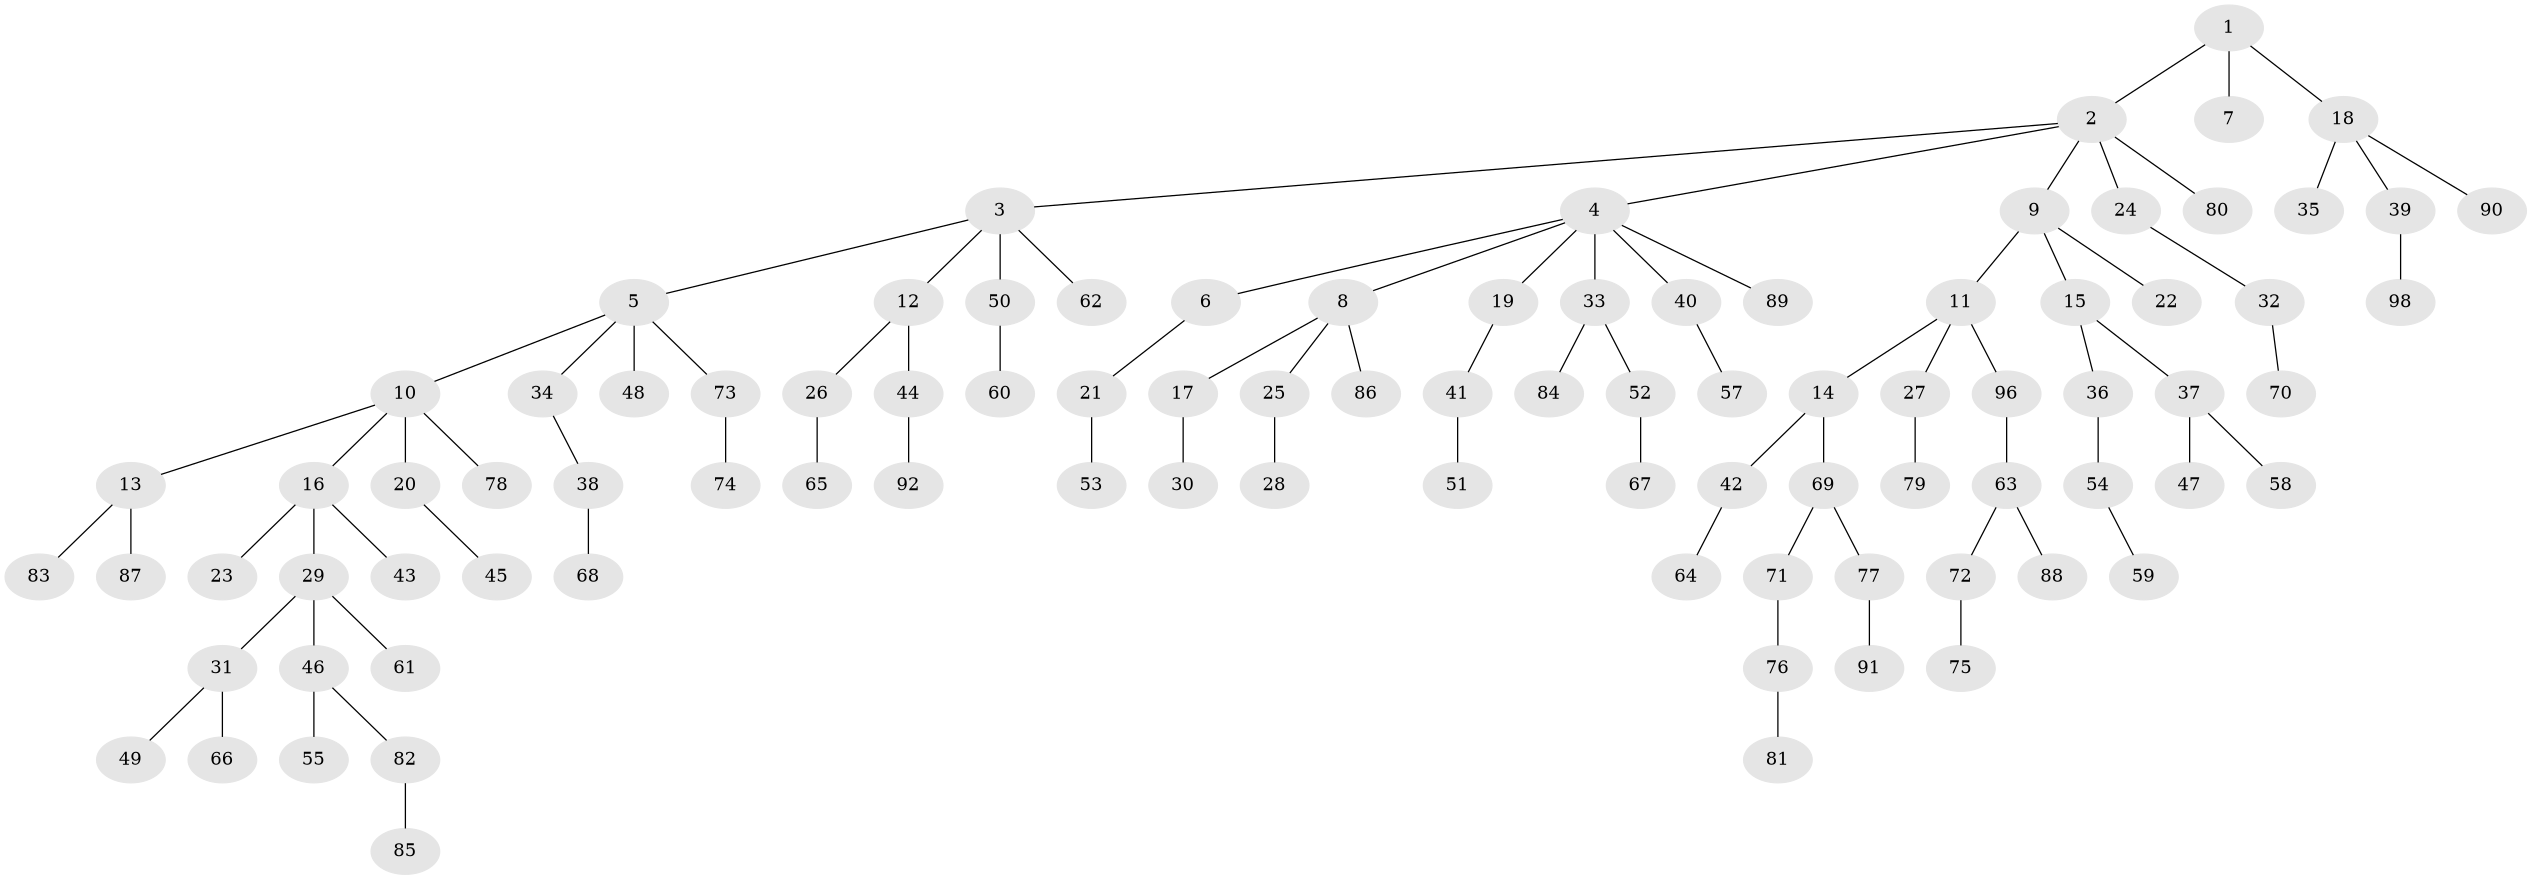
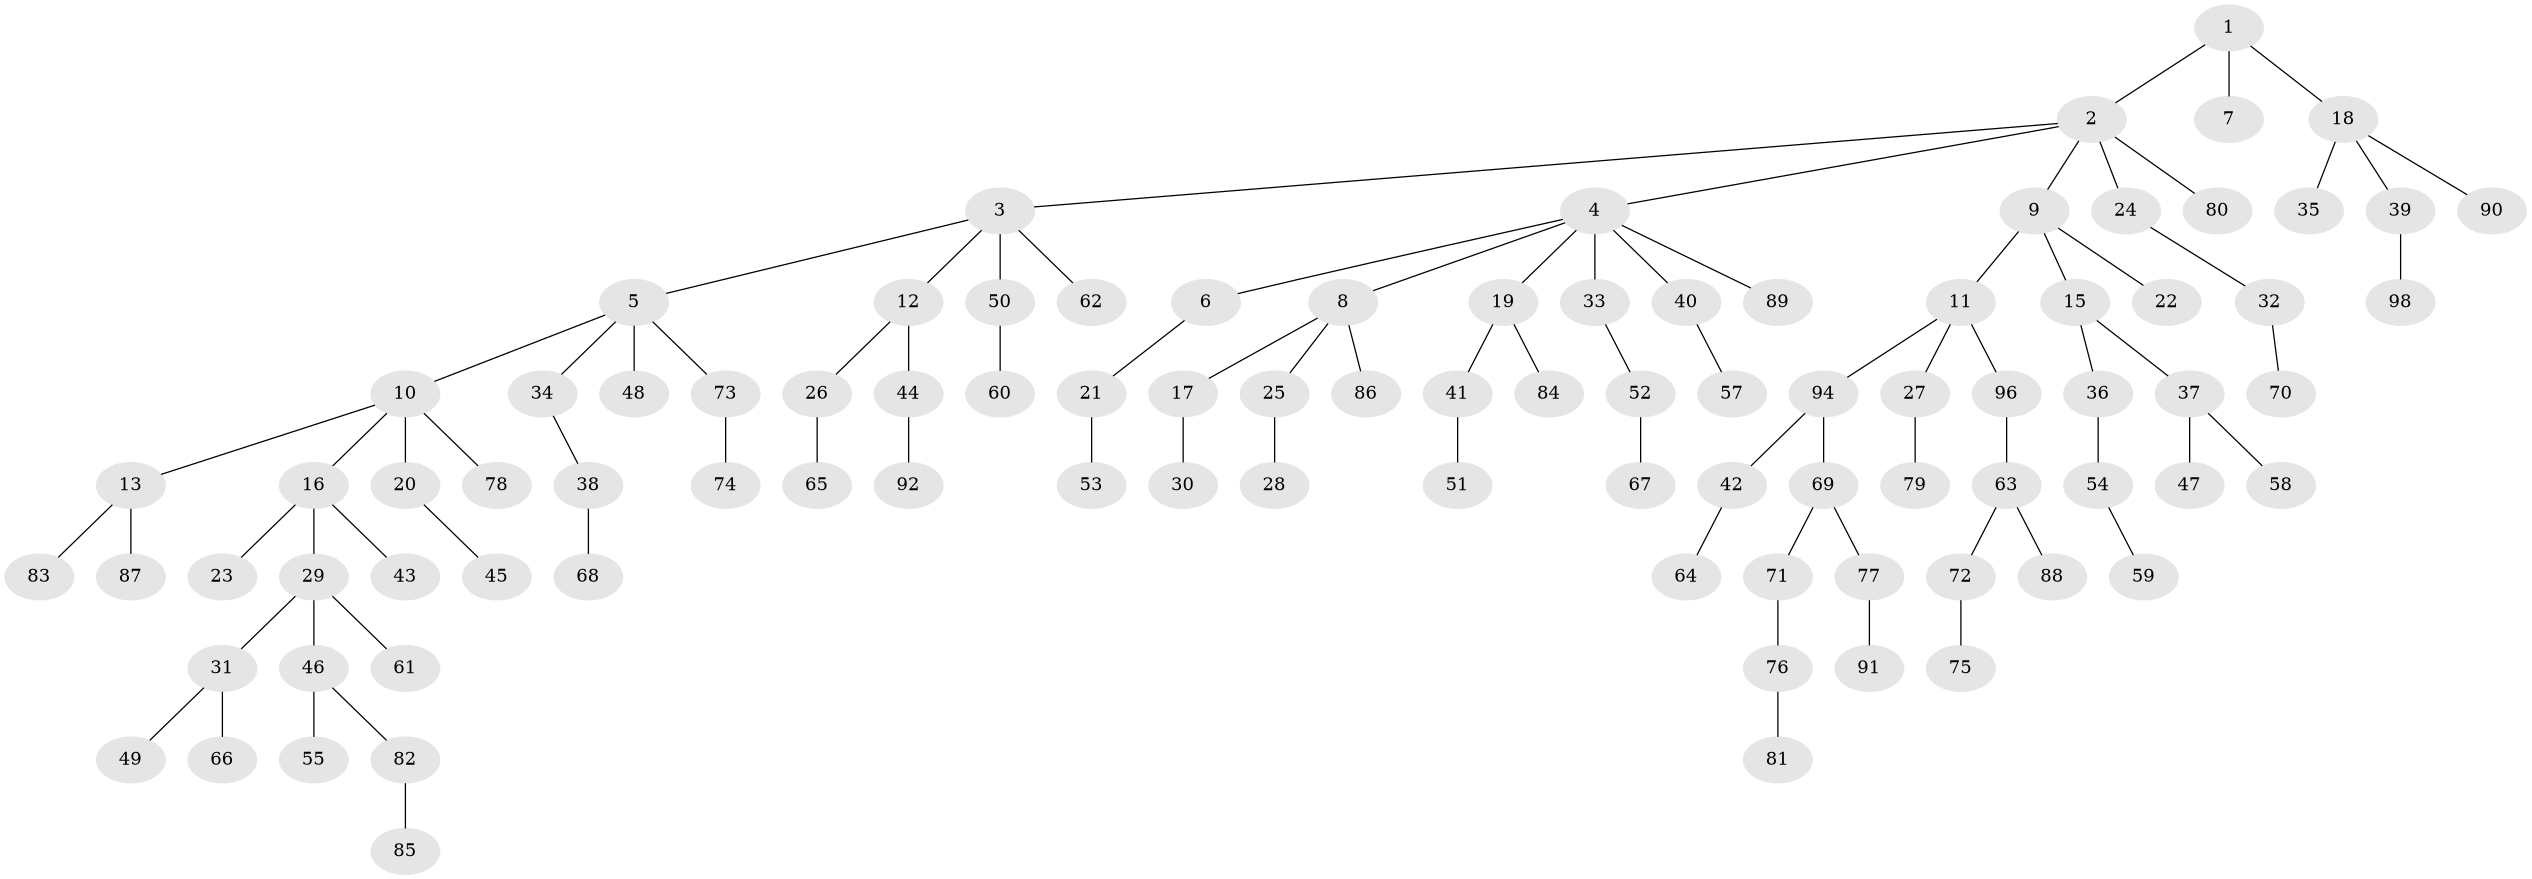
edge "33" -- "84": now "19" -- "84"
node "14": label "14" -> "94"
